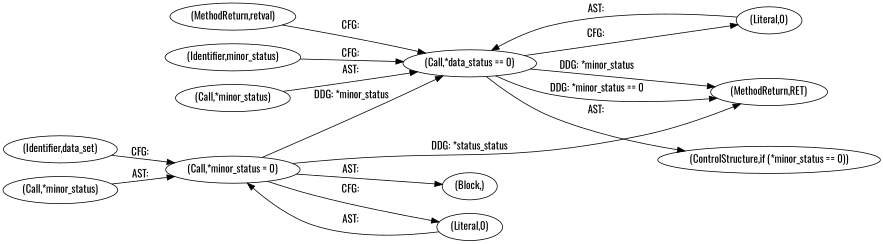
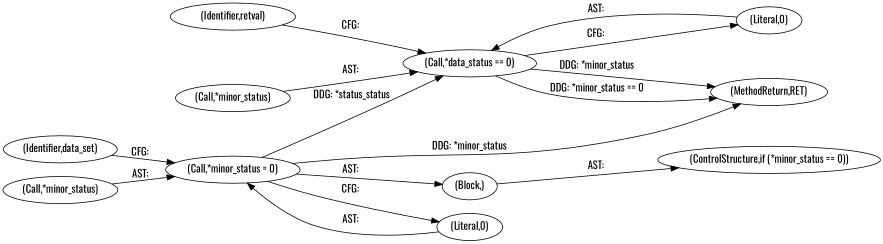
node "(MethodReturn,retval)": label "(MethodReturn,retval)" -> "(Identifier,retval)"
node "(Identifier,minor_status)": removed
edge "(Call,*minor_status = 0)" -> "(Call,*data_status == 0)": label "DDG: *minor_status" -> "DDG: *status_status"
edge "(Call,*data_status == 0)" -> "(ControlStructure,if (*minor_status == 0))": now "(Block,)" -> "(ControlStructure,if (*minor_status == 0))"
edge "(Call,*minor_status = 0)" -> "(MethodReturn,RET)": label "DDG: *status_status" -> "DDG: *minor_status"
